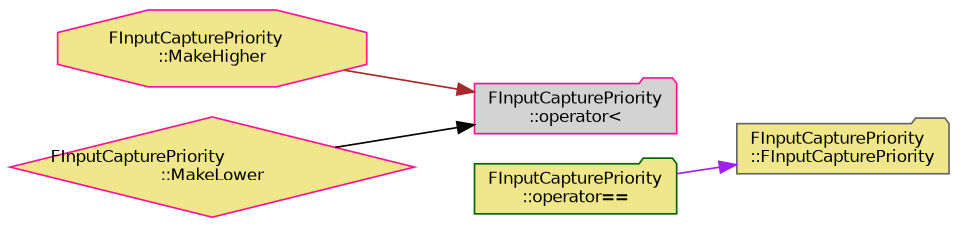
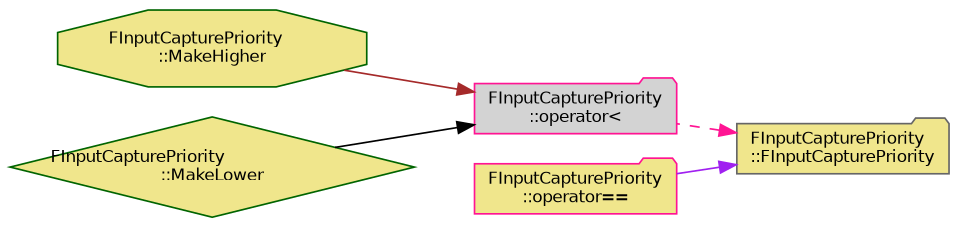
node "FInputCapturePriority ::MakeHigher": color deeppink -> darkgreen
edge "FInputCapturePriority ::operator<" -> "FInputCapturePriority ::FInputCapturePriority": added
node "FInputCapturePriority ::MakeLower": color deeppink -> darkgreen
node "FInputCapturePriority ::operator==": color darkgreen -> deeppink
